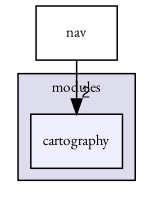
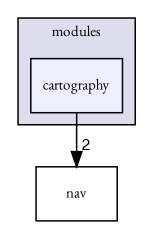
edge "nav" -> "cartography": reversed
